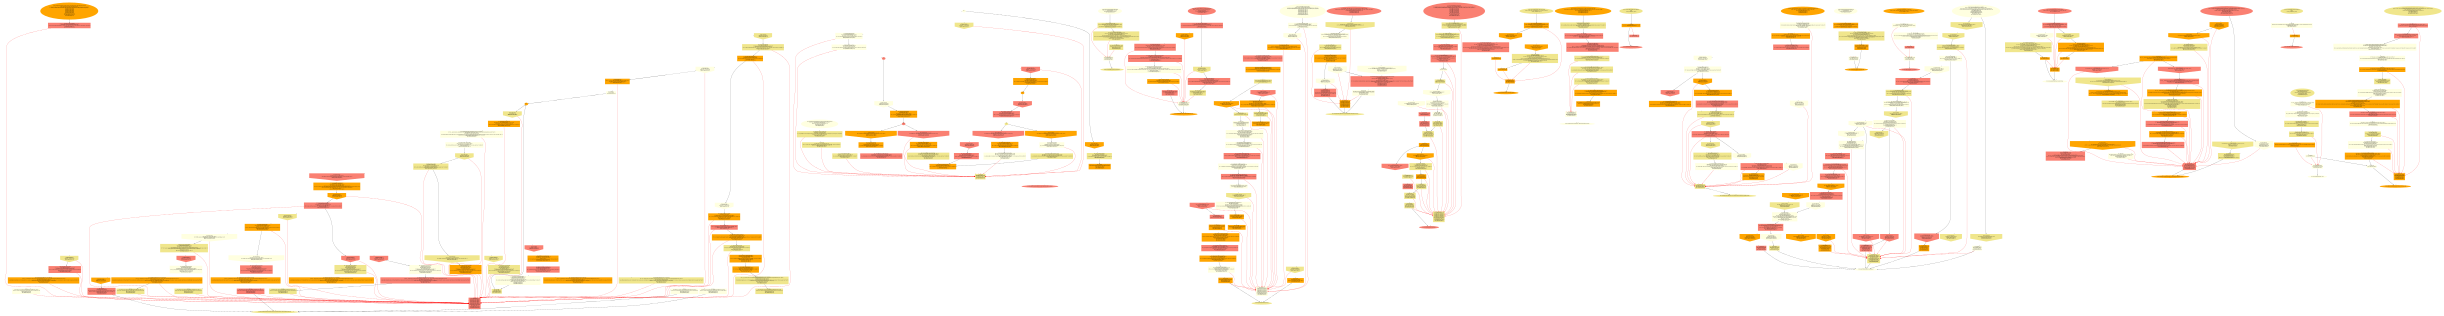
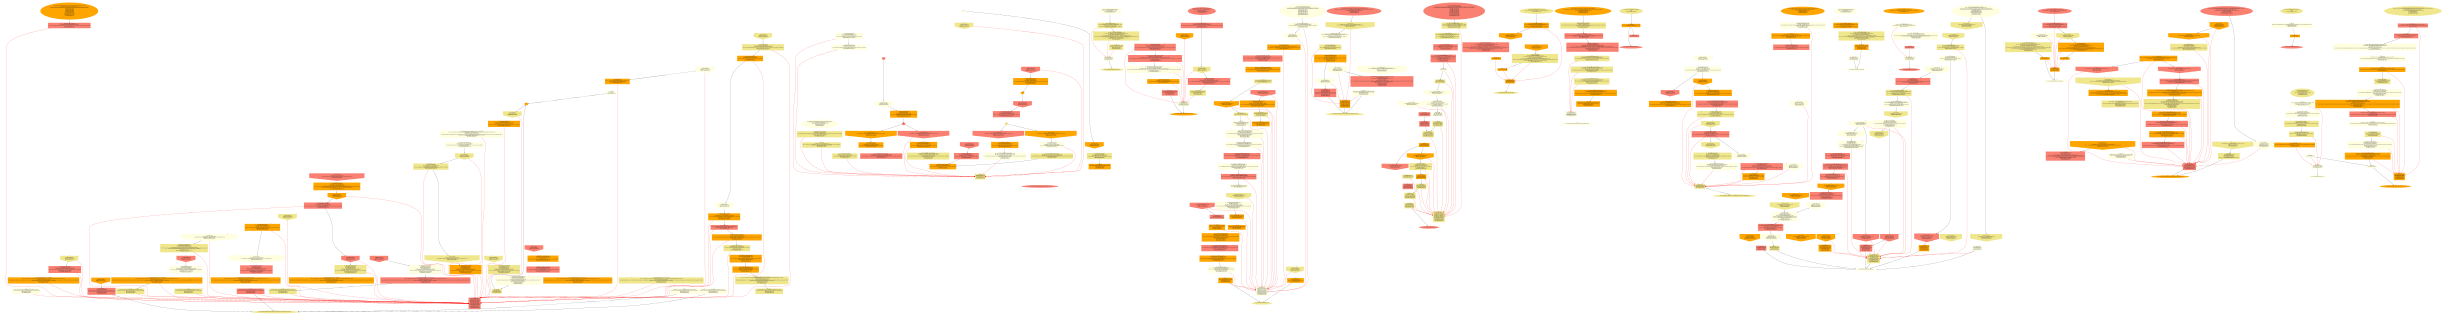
node "37: Exit String DummyObjectRealmProxy.getDummyTitle()": fillcolor orange -> lightyellow
node "49: Exit void DummyObjectRealmProxy.setDummyDesc(String)": fillcolor orange -> khaki
